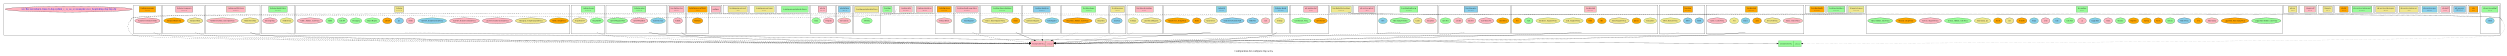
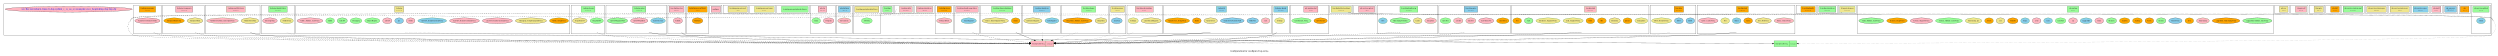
node "ListMP": fillcolor orange -> lightpink
node "TimerSupportProxy": label "TimerSupportProxy" -> "Intrinsics"
